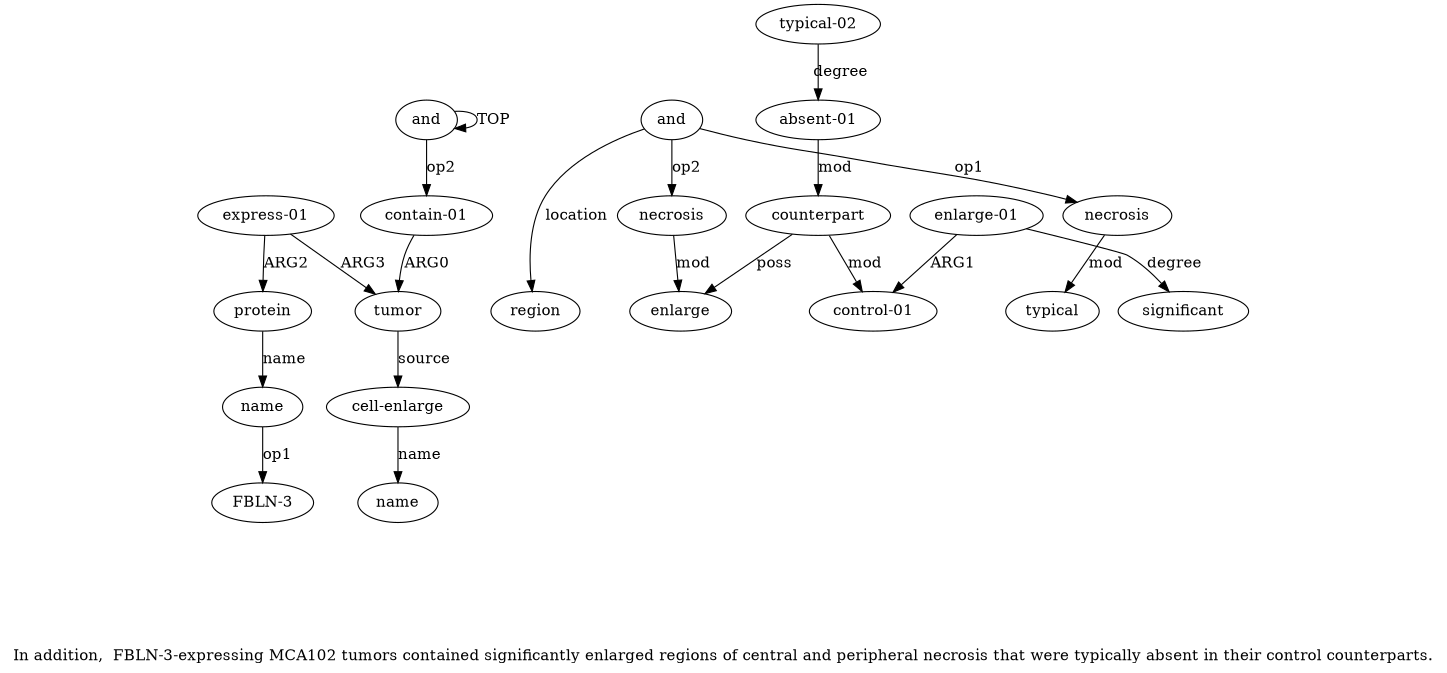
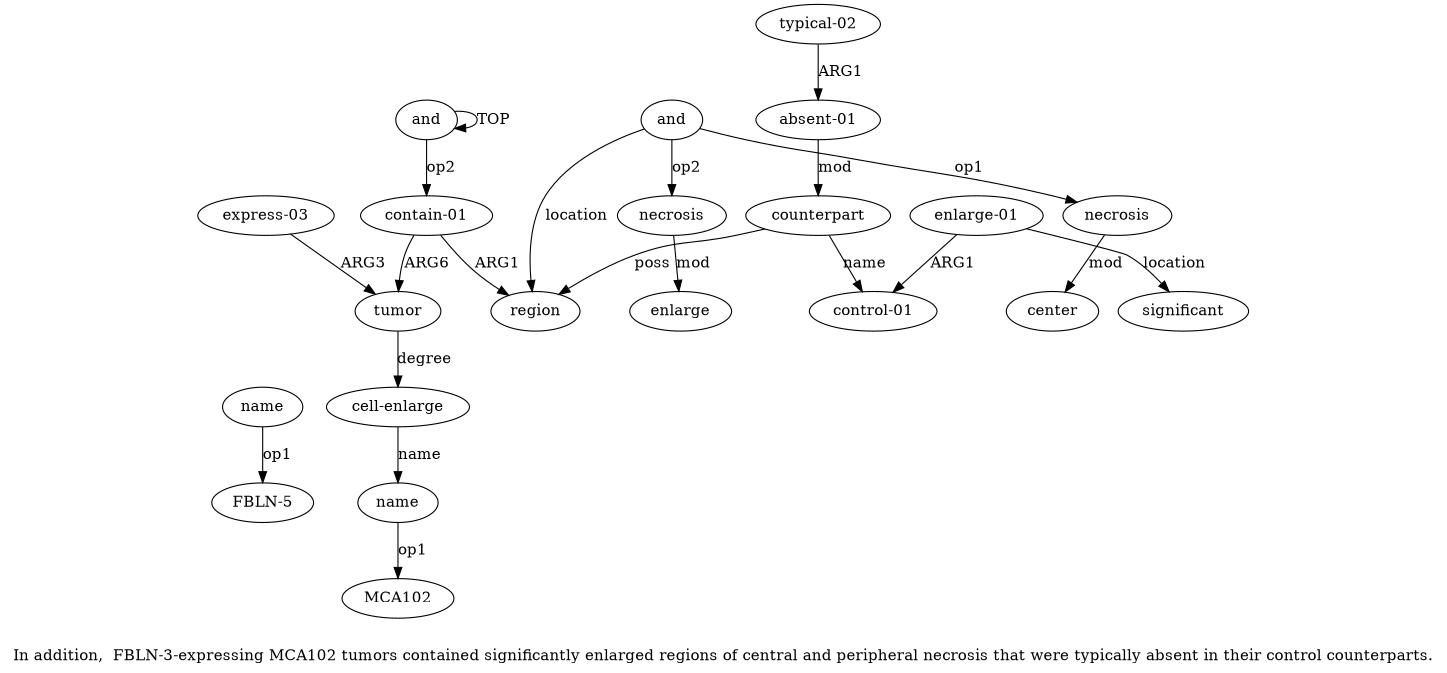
edge "typical-02" -> "absent-01": label "degree" -> "ARG1"
node "express-01": label "express-01" -> "express-03"
edge "counterpart" -> "enlarge": now "counterpart" -> "region"
edge "contain-01" -> "tumor": label "ARG0" -> "ARG6"
edge "counterpart" -> "control-01": label "mod" -> "name"
edge "enlarge-01" -> "significant": label "degree" -> "location"
edge "contain-01" -> "region": added, label "ARG1"
node "protein": removed
node "typical": label "typical" -> "center"
edge "tumor" -> "cell-enlarge": label "source" -> "degree"
node "FBLN-3": label "FBLN-3" -> "FBLN-5"
node "MCA102": added
